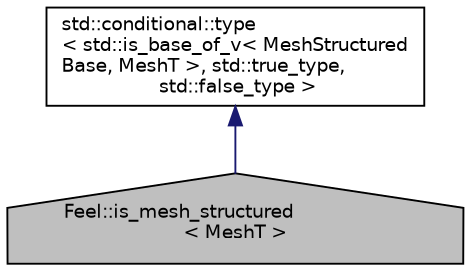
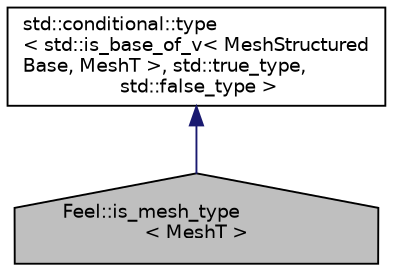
node "Feel::is_mesh_structured < MeshT >": label "Feel::is_mesh_structured < MeshT >" -> "Feel::is_mesh_type < MeshT >"
